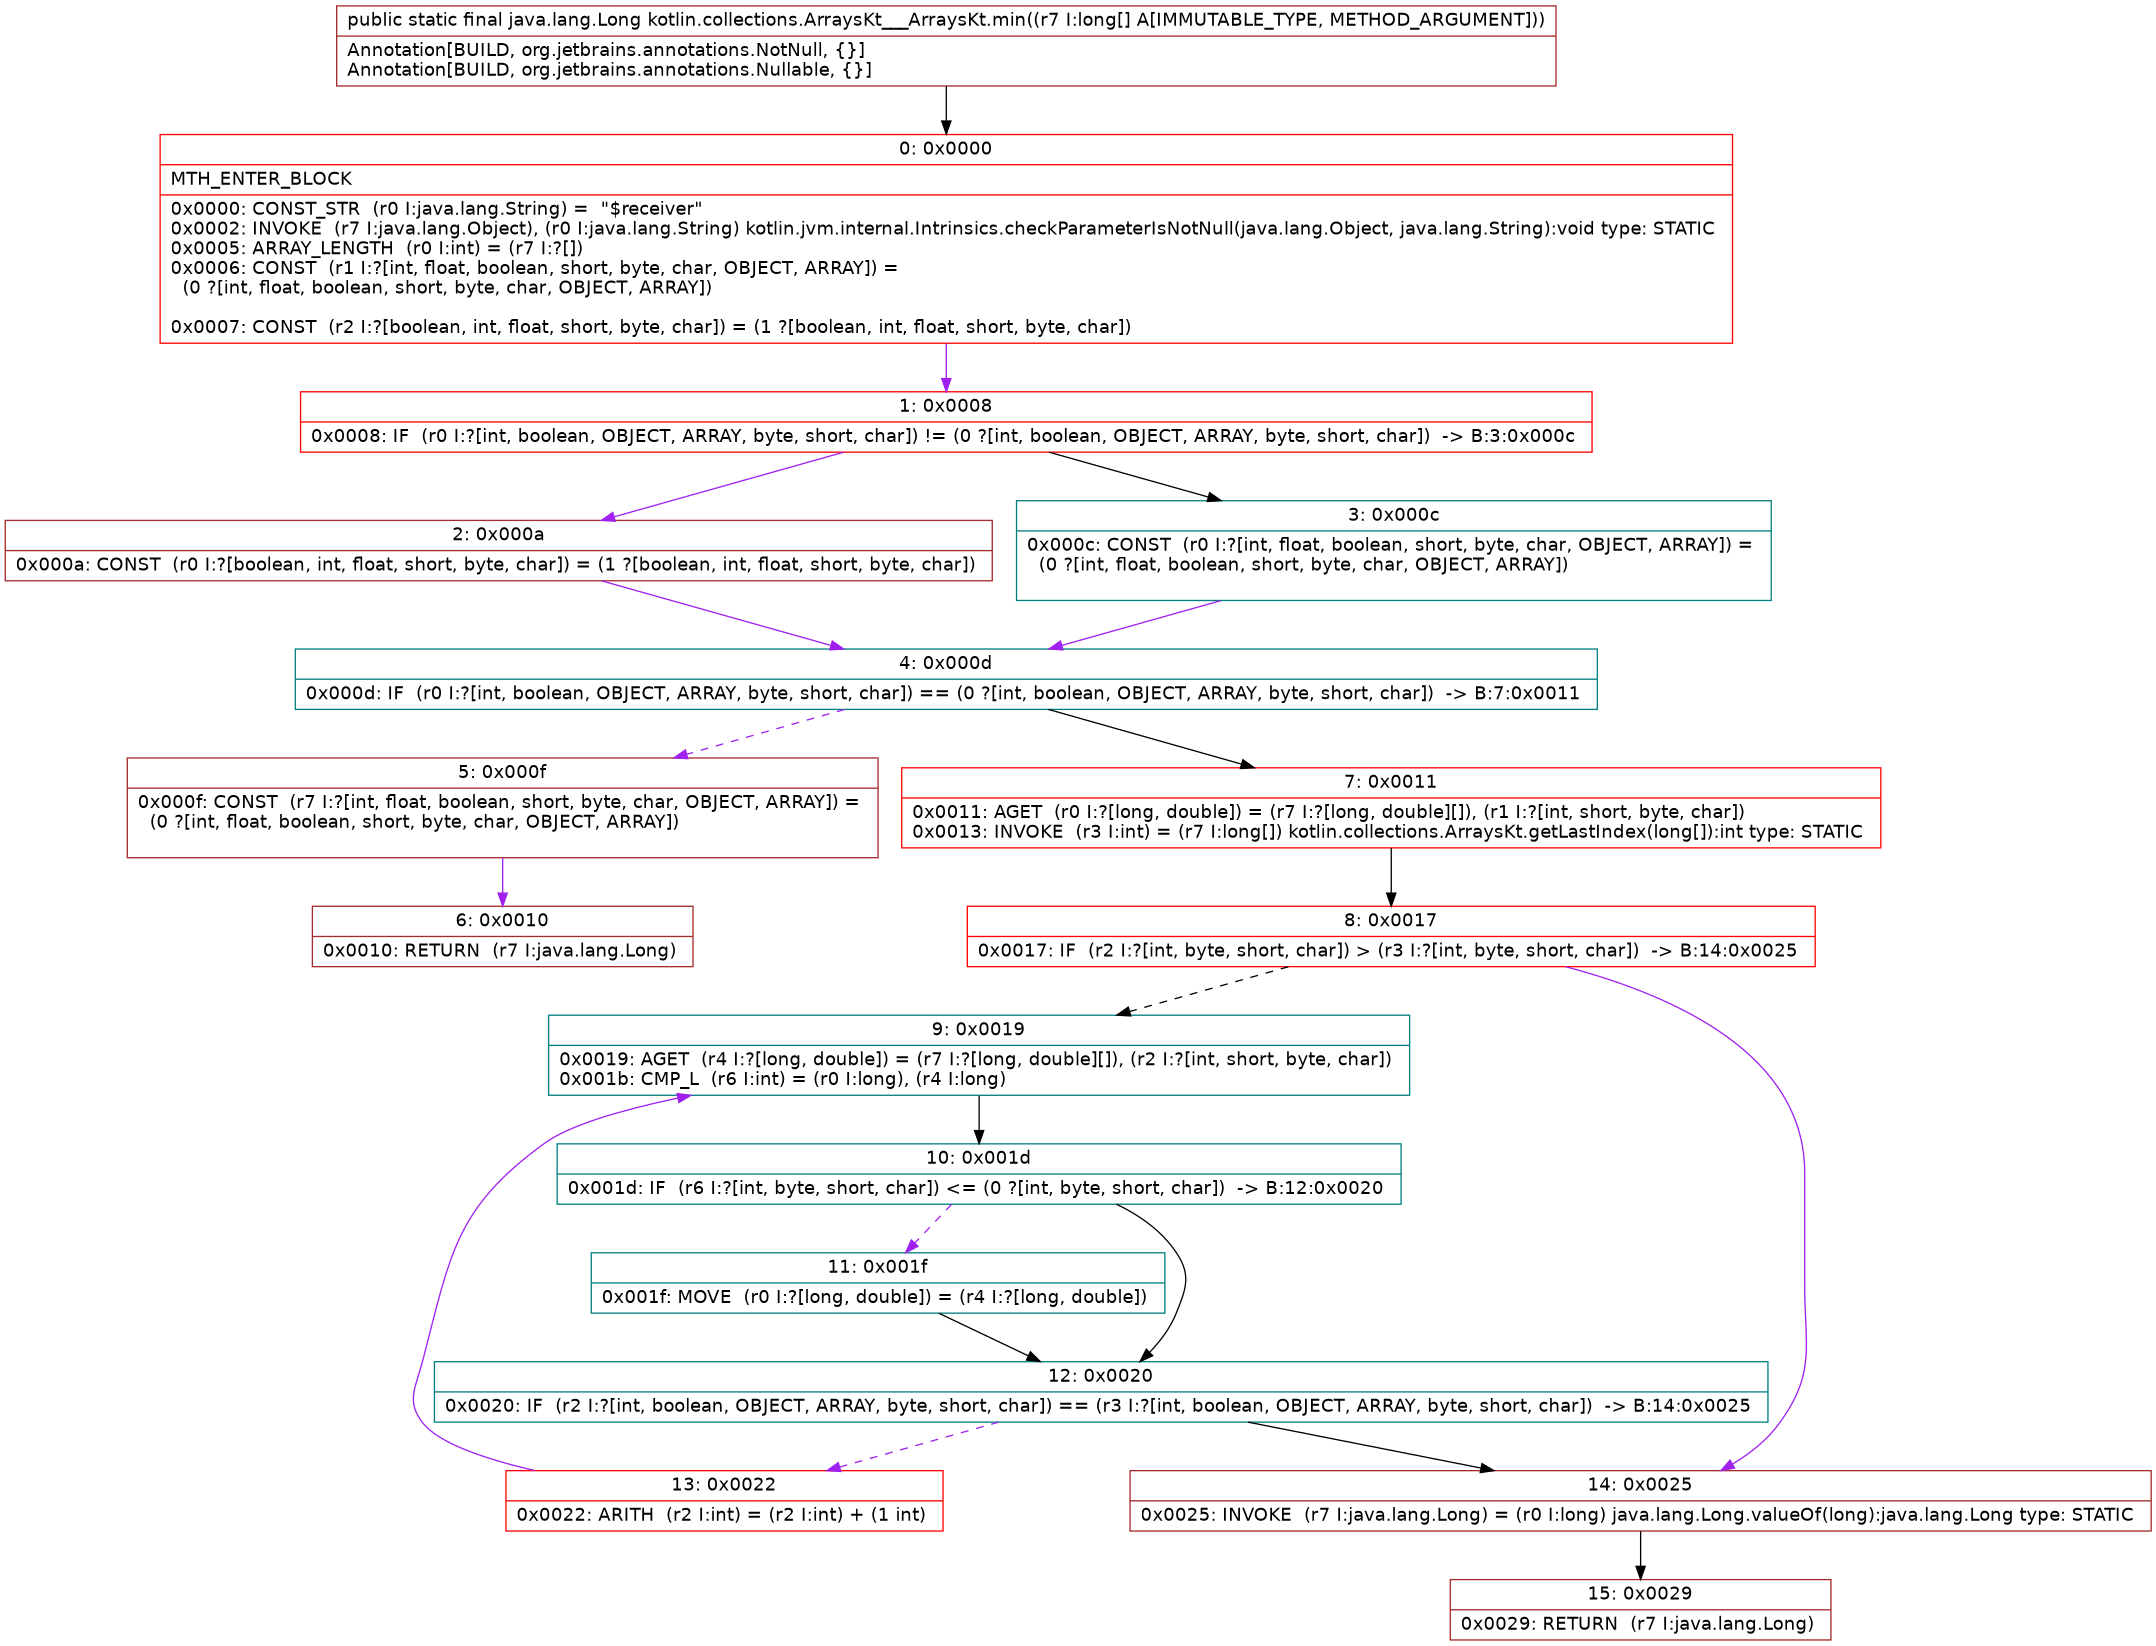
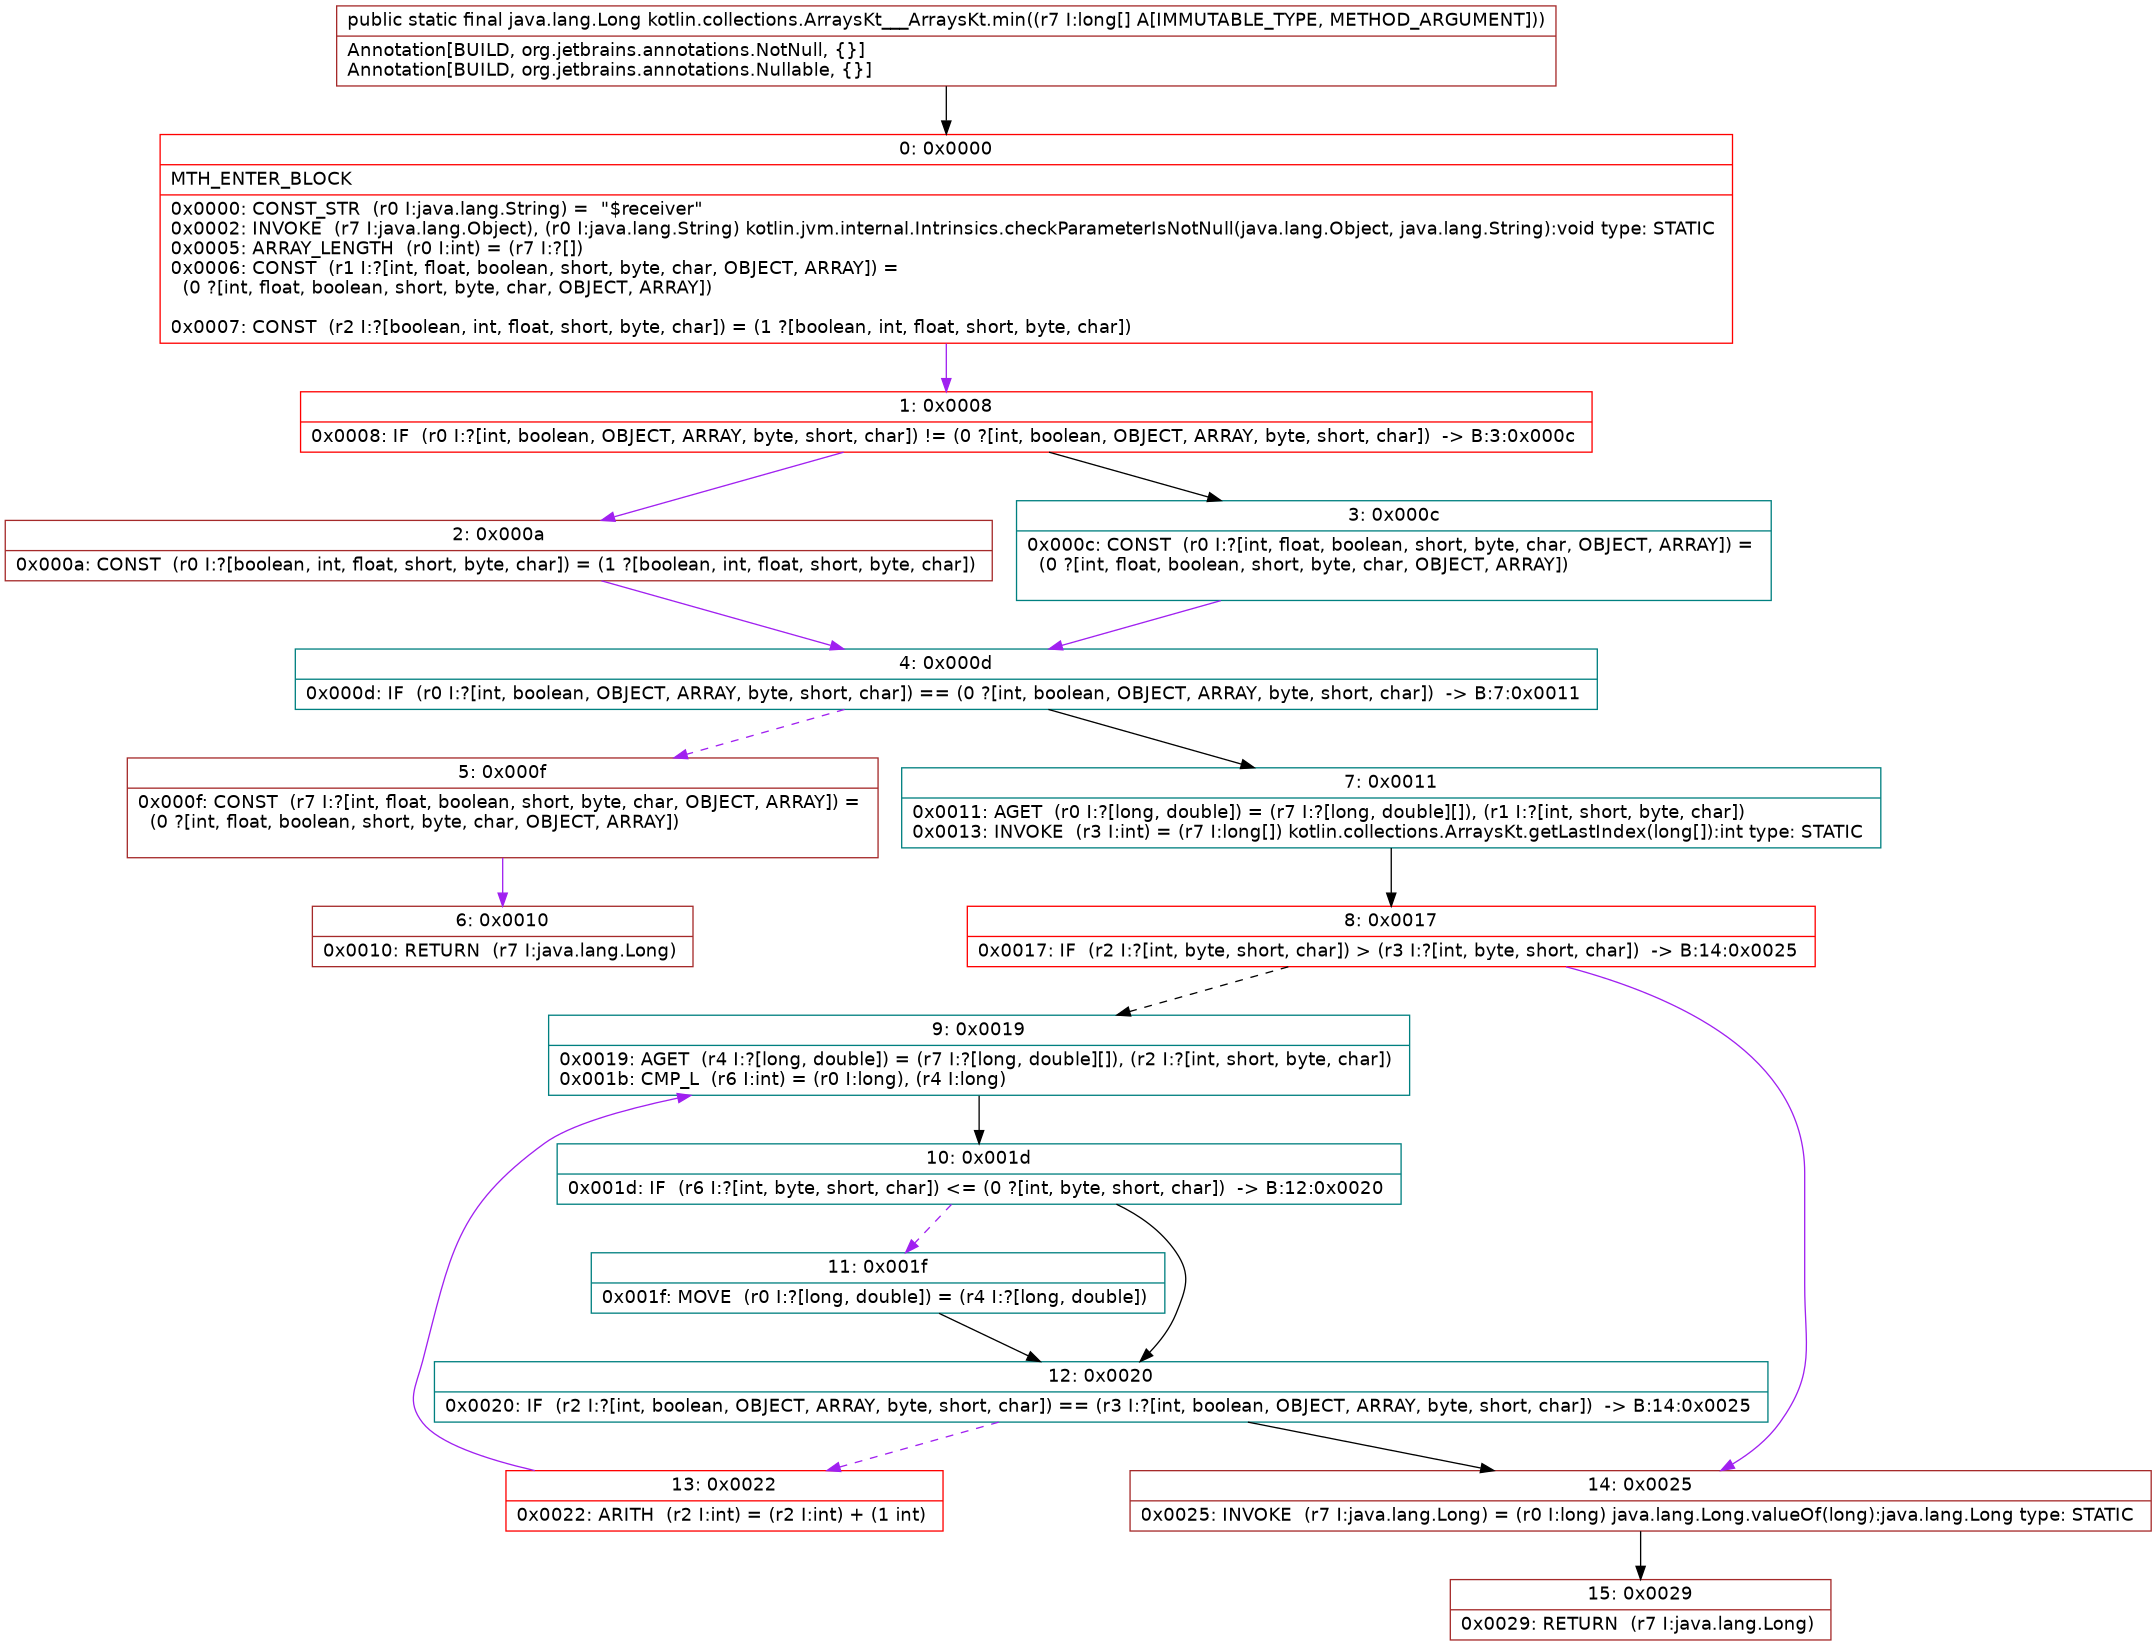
node "7: 0x0011": color red -> teal
